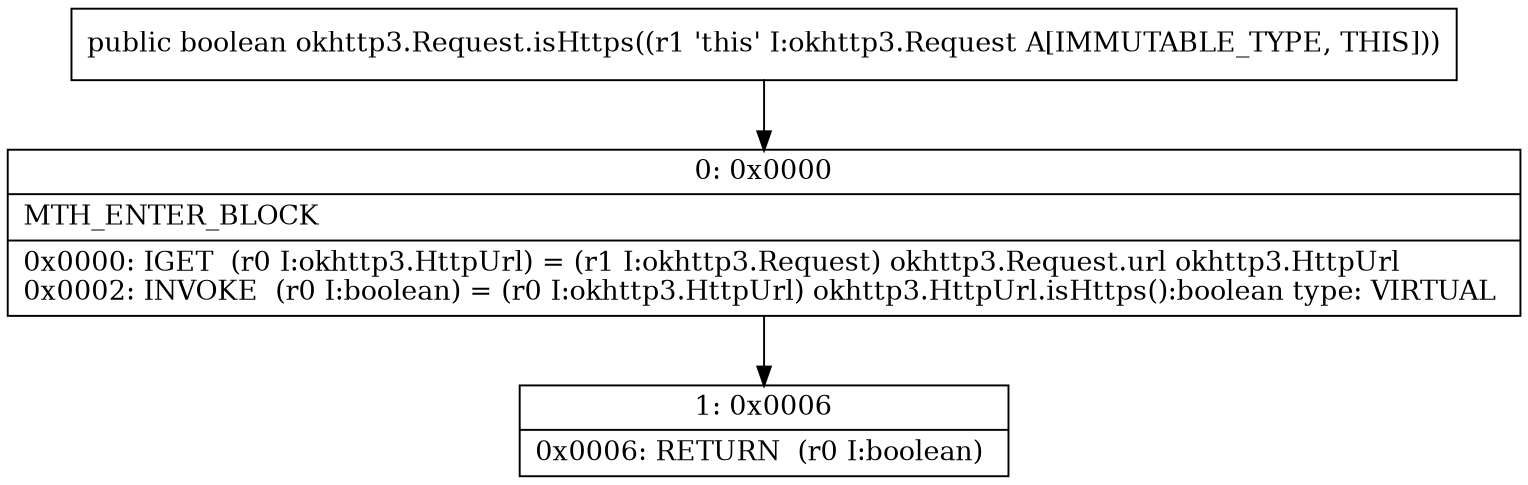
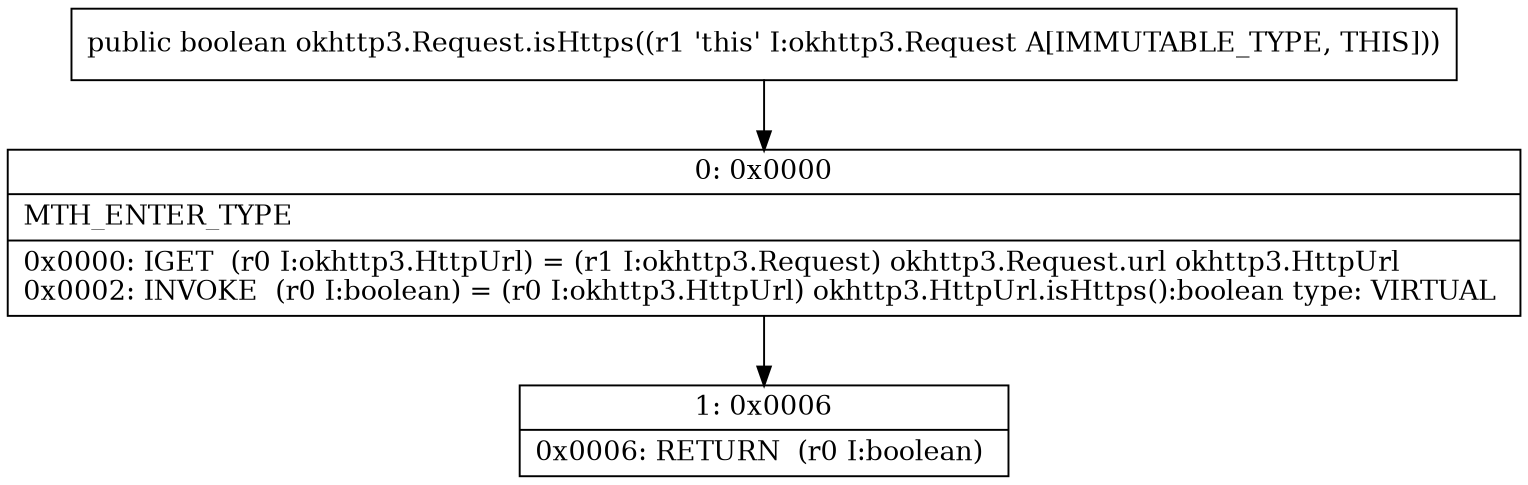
node "0: 0x0000": text "MTH_ENTER_BLOCK" -> "MTH_ENTER_TYPE"
